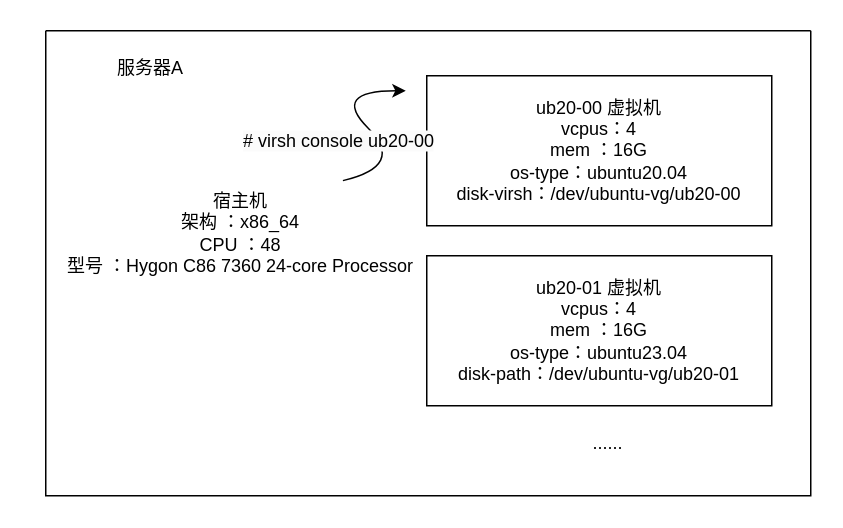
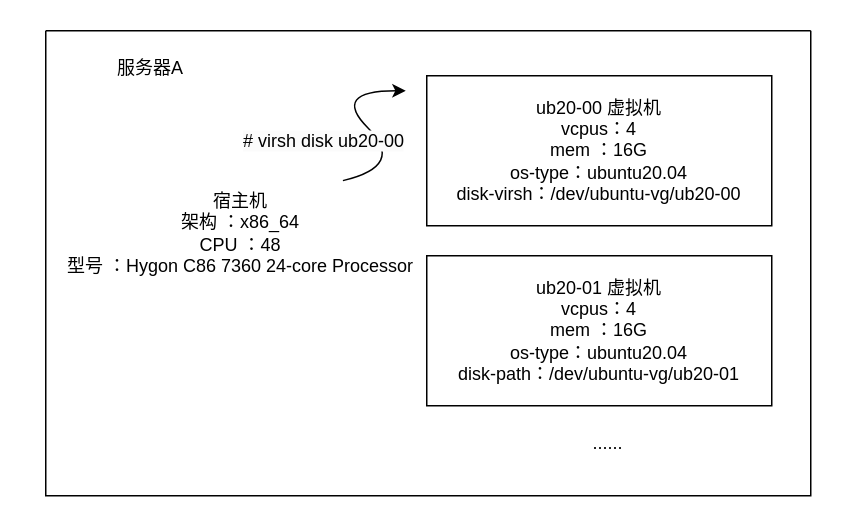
node "# virsh console ub20-00": label "# virsh console ub20-00" -> "# virsh disk ub20-00"
node "ub20-01 虚拟机 vcpus：4 mem ：16G os-type：ubuntu23.04 disk-path：/dev/ubuntu-vg/ub20-01": label "ub20-01 虚拟机 vcpus：4 mem ：16G os-type：ubuntu23.04 disk-path：/dev/ubuntu-vg/ub20-01" -> "ub20-01 虚拟机 vcpus：4 mem ：16G os-type：ubuntu20.04 disk-path：/dev/ubuntu-vg/ub20-01"
